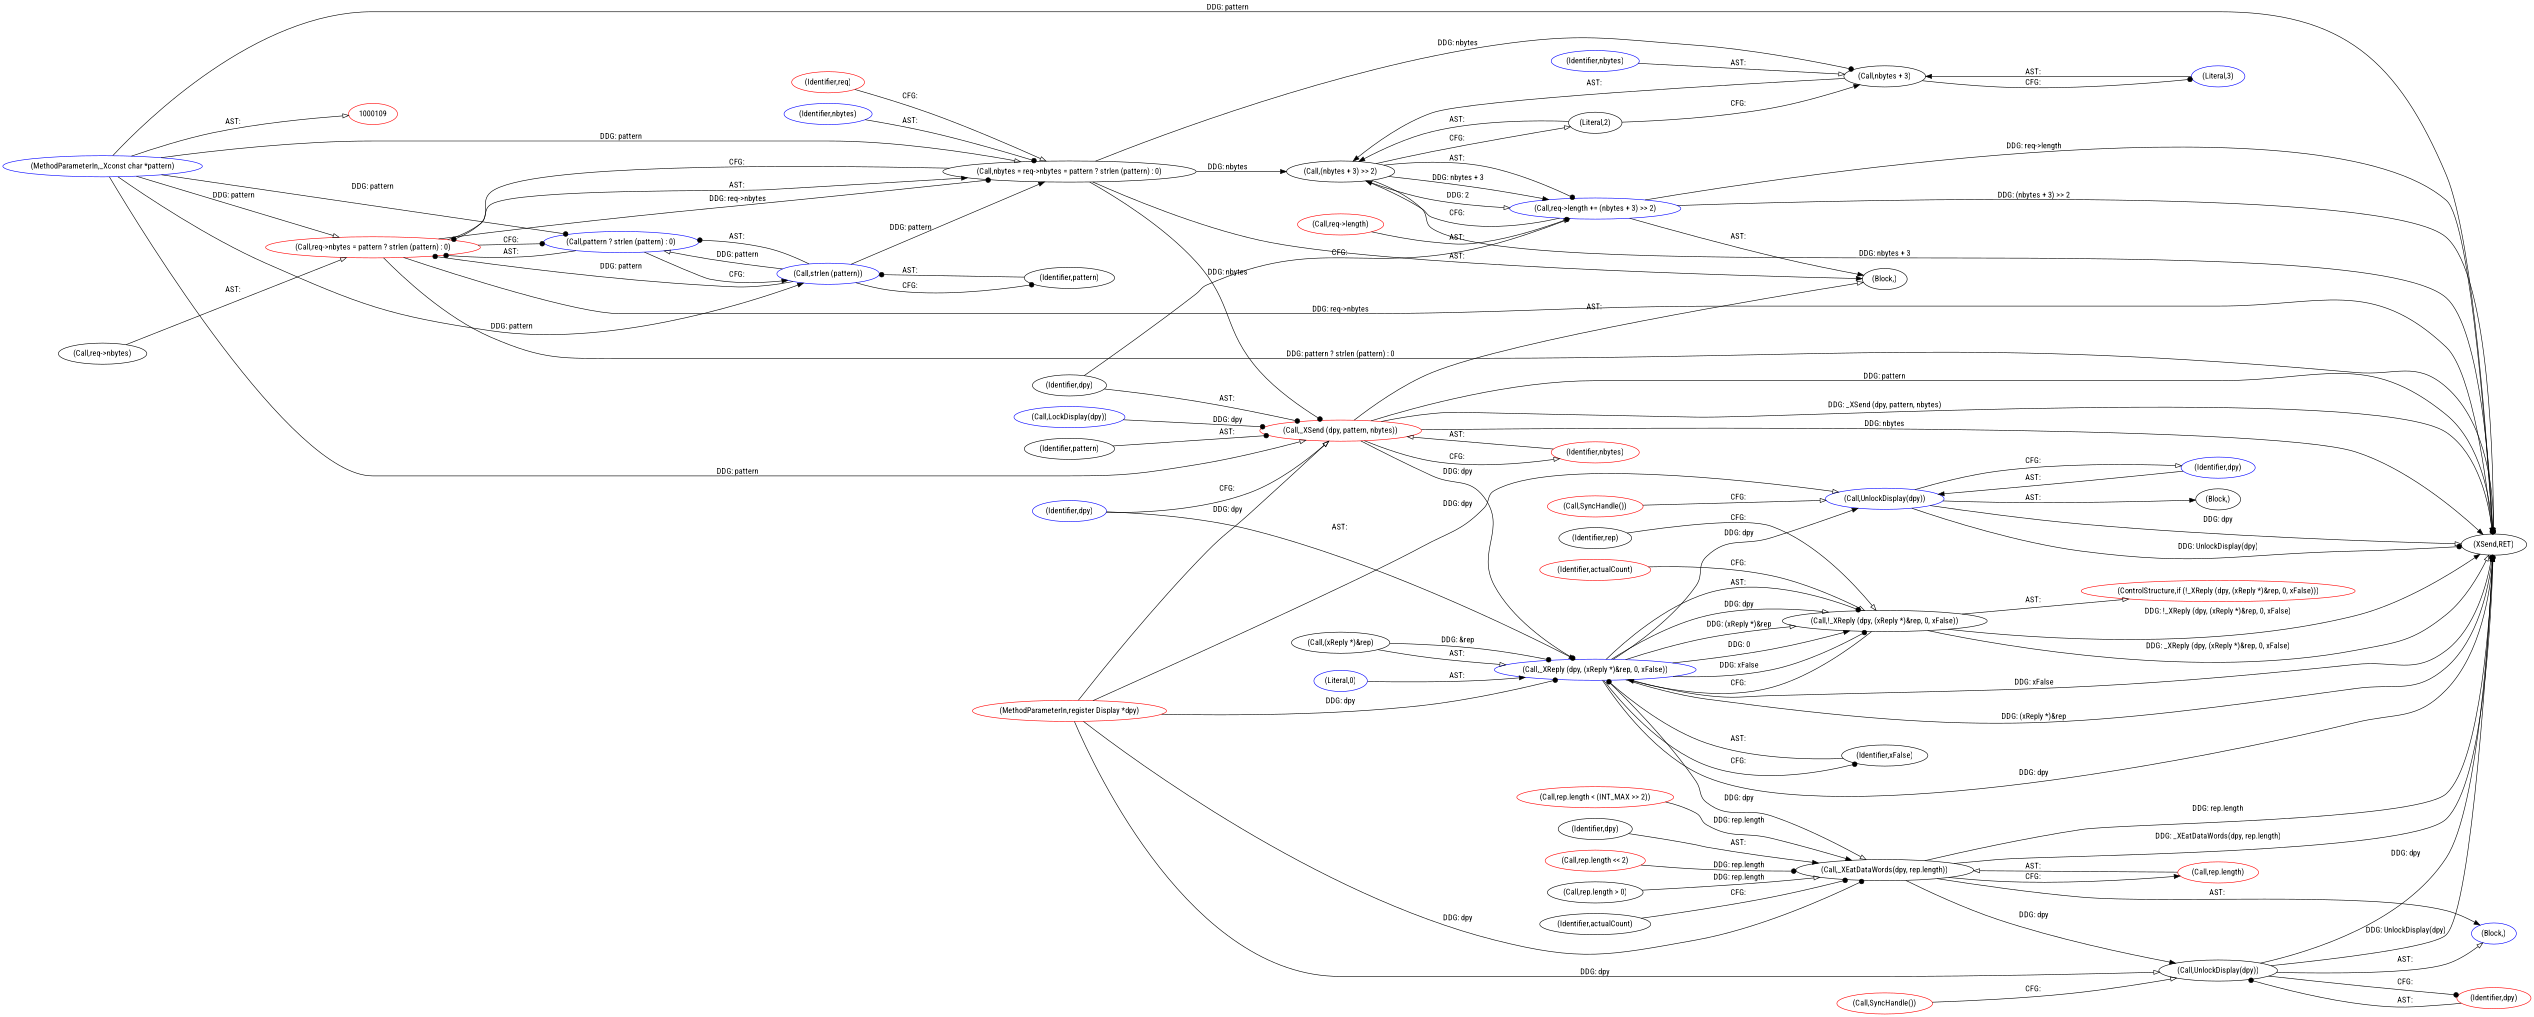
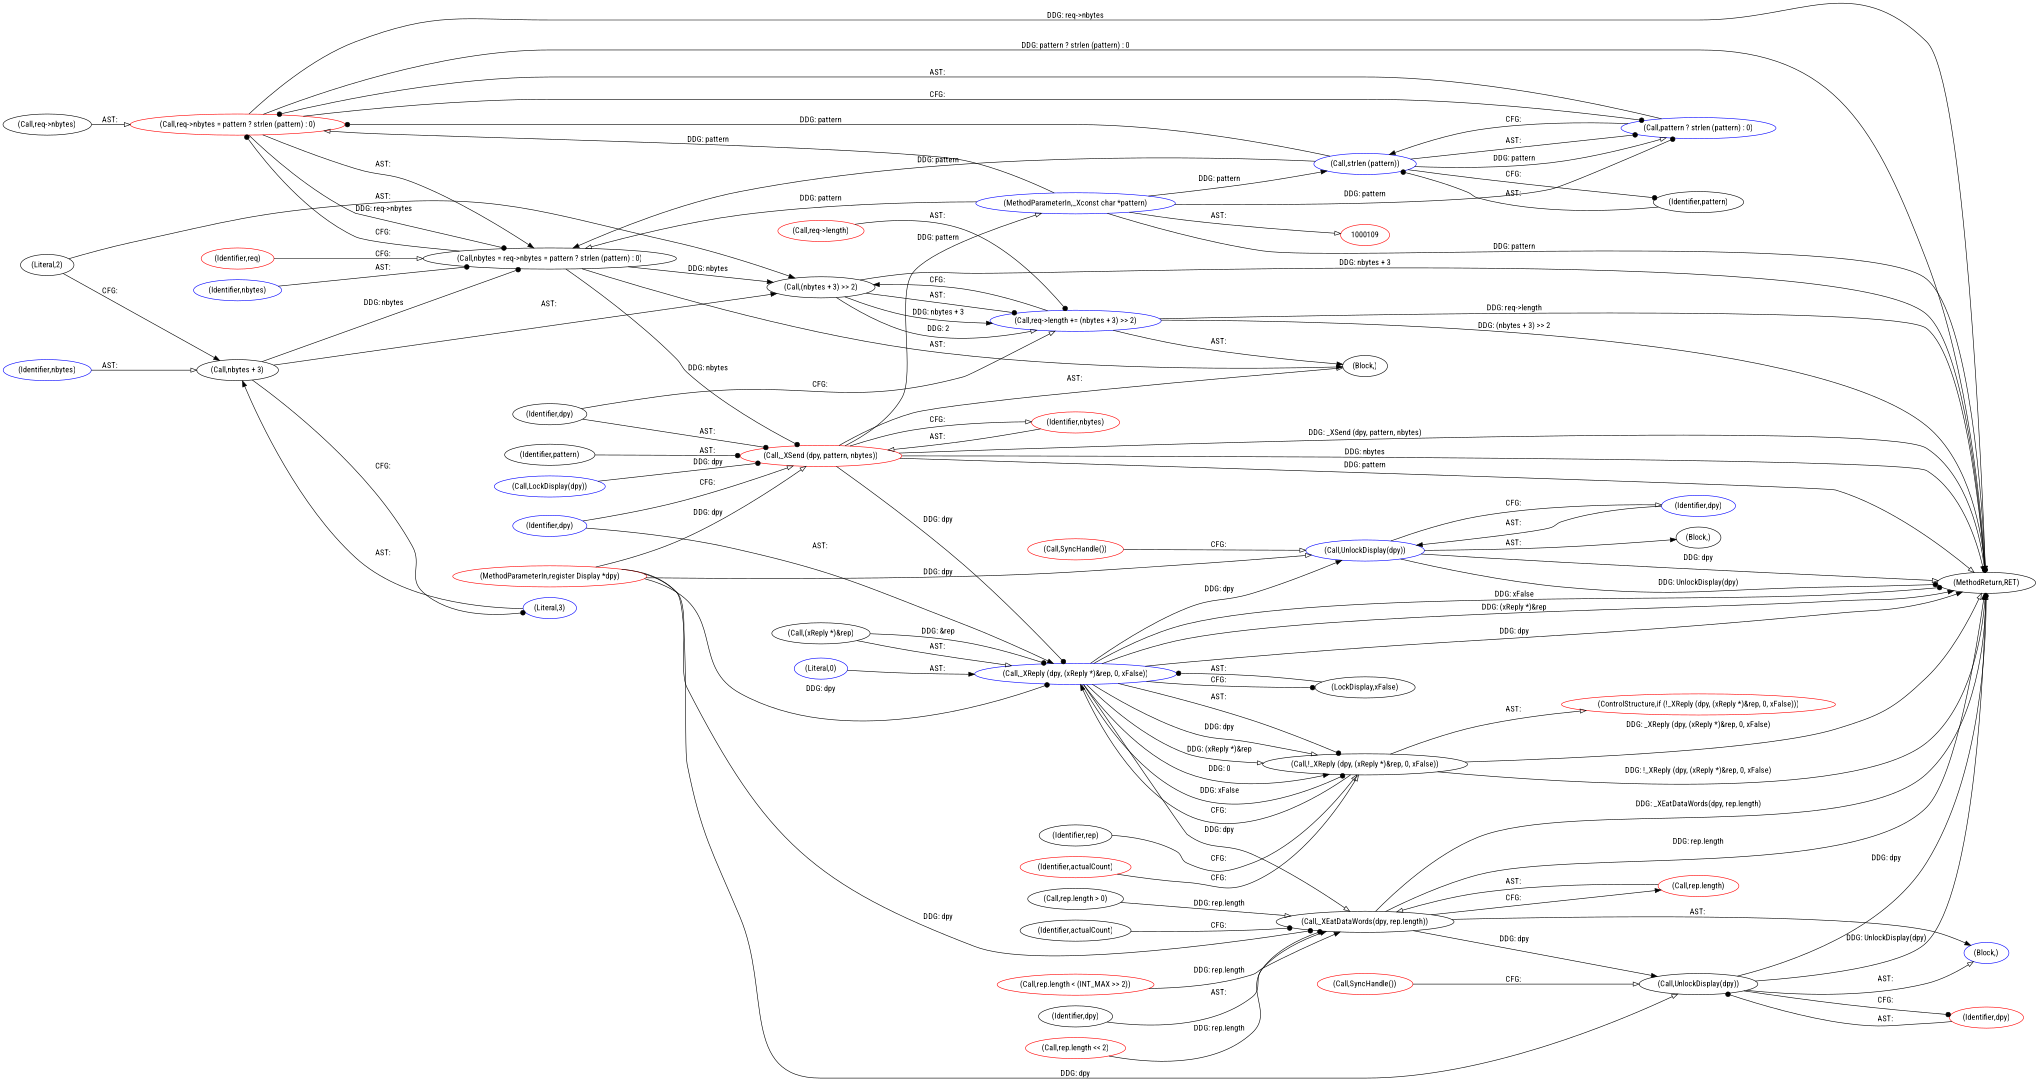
edge "(Call,nbytes = req->nbytes = pattern ? strlen (pattern) : 0)" -> "(Call,nbytes + 3)": reversed
edge "(Call,(nbytes + 3) >> 2)" -> "(Literal,2)": removed, label "CFG:"
edge "(MethodParameterIn,_Xconst char *pattern)" -> "(Call,_XSend (dpy, pattern, nbytes))": reversed
node "(XSend,RET)": label "(XSend,RET)" -> "(MethodReturn,RET)"
node "(Identifier,xFalse)": label "(Identifier,xFalse)" -> "(LockDisplay,xFalse)"
